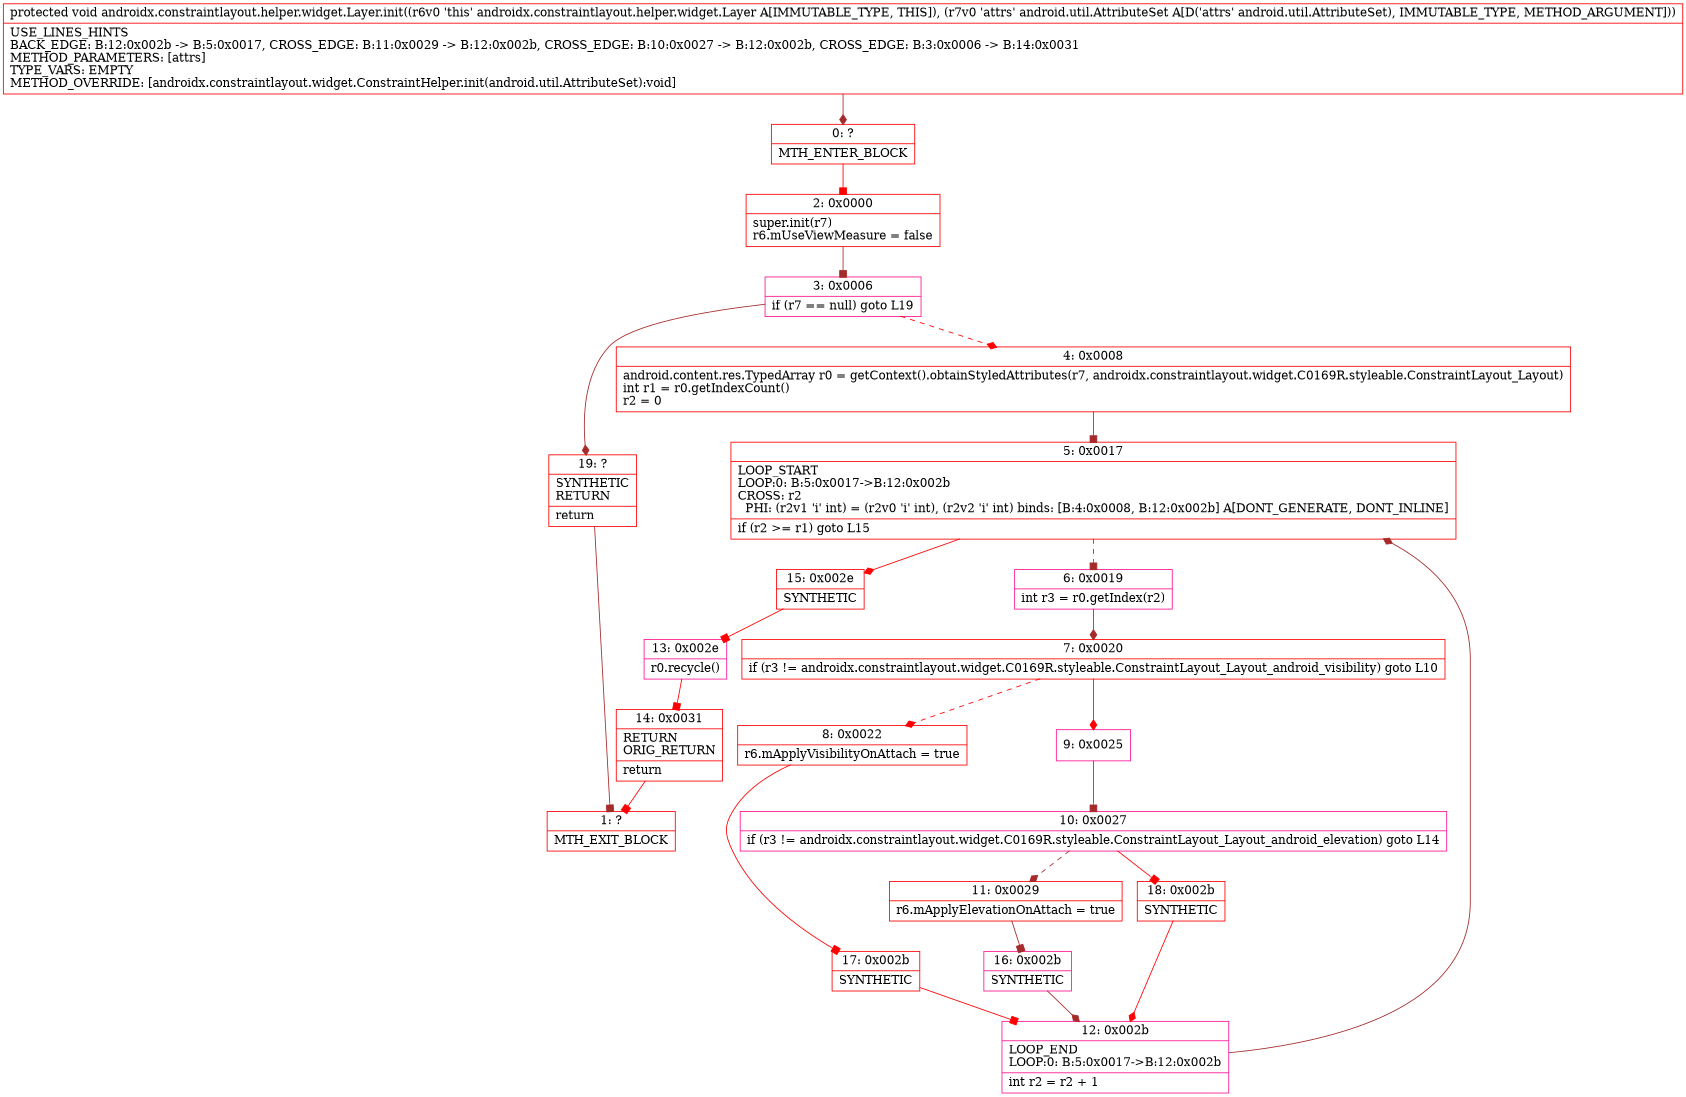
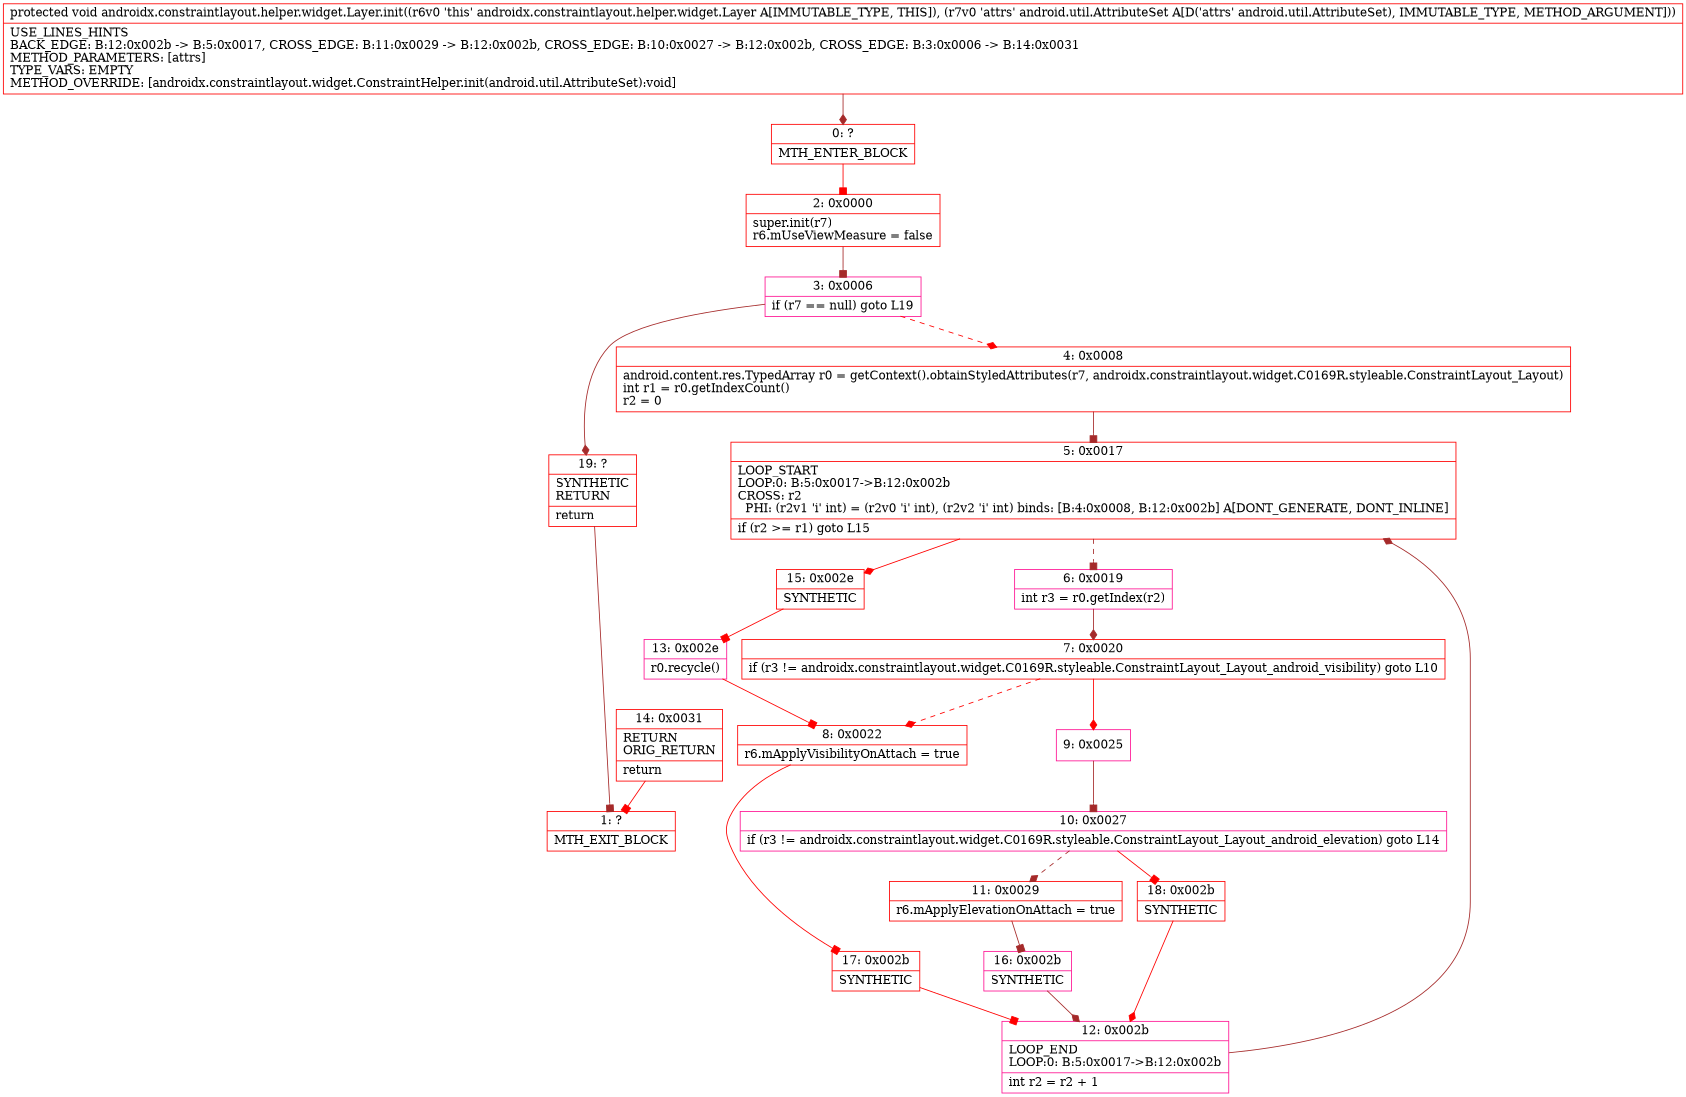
edge "13: 0x002e" -> "14: 0x0031": now "13: 0x002e" -> "8: 0x0022"
